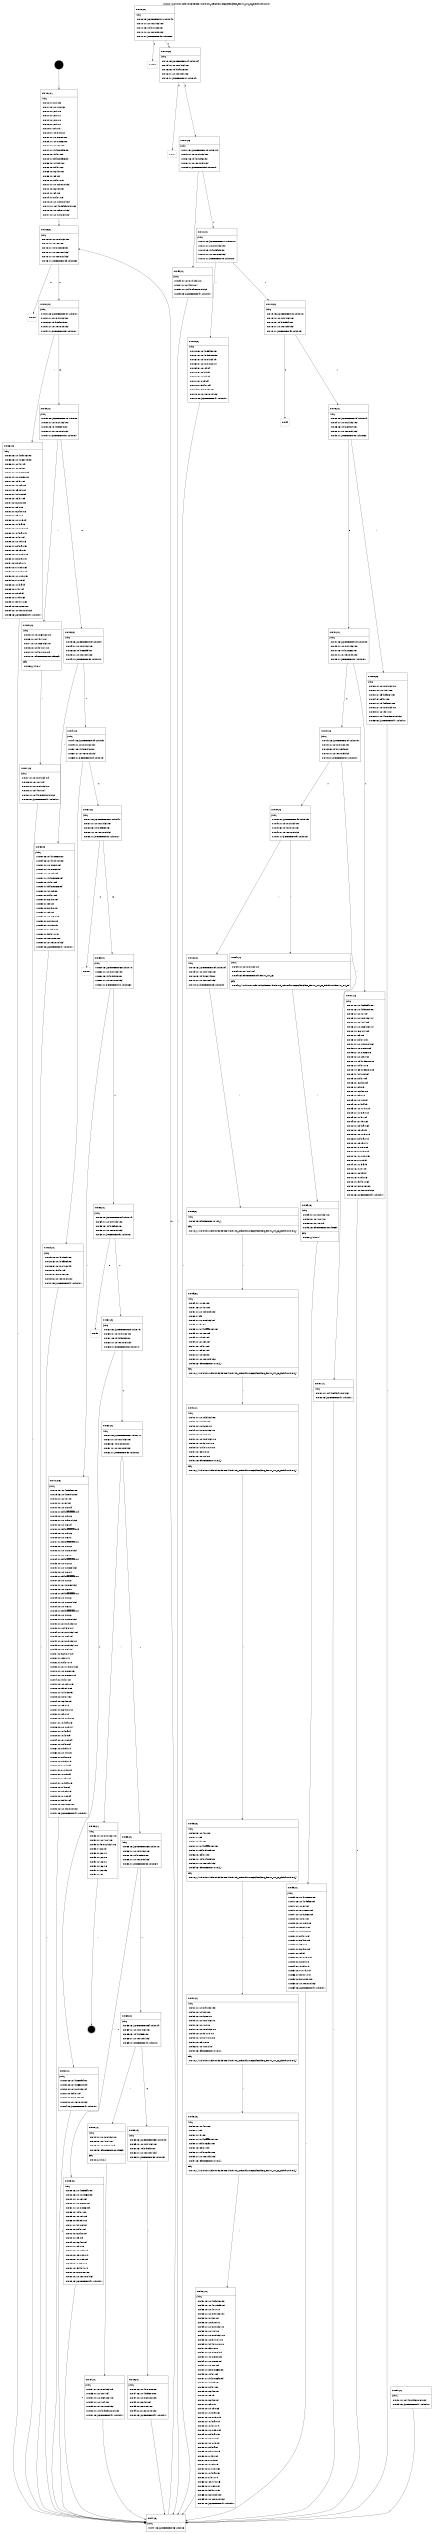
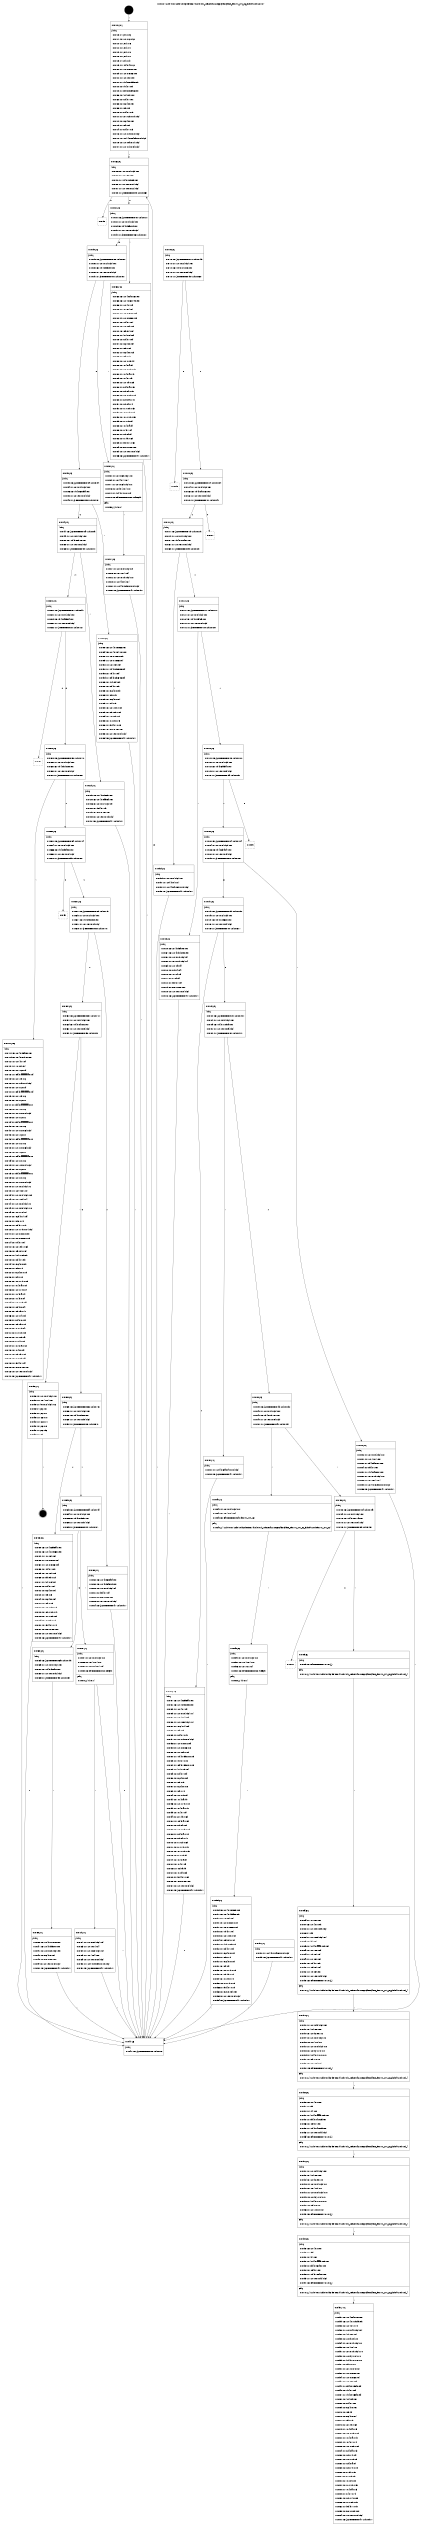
node "0x401726": added
edge "0x401bb6 [177]" -> "0x401f41 [5]": now "0x4018c1 [16]" -> "0x401f41 [5]"
